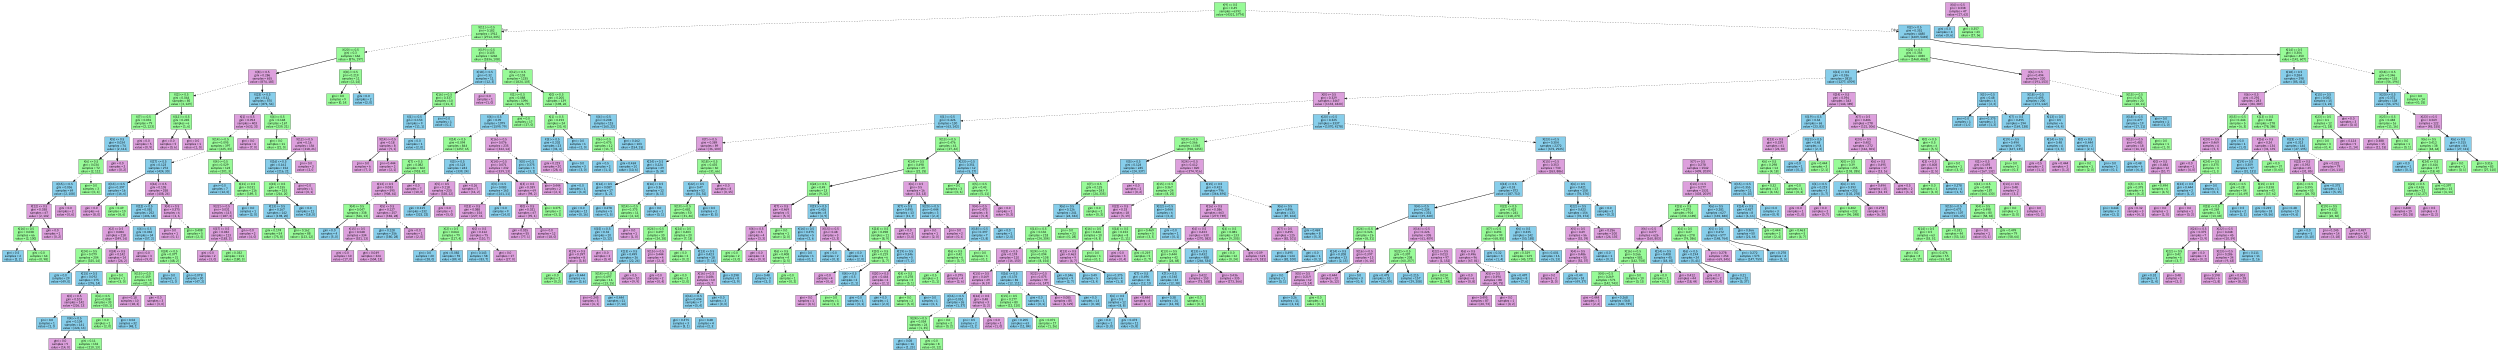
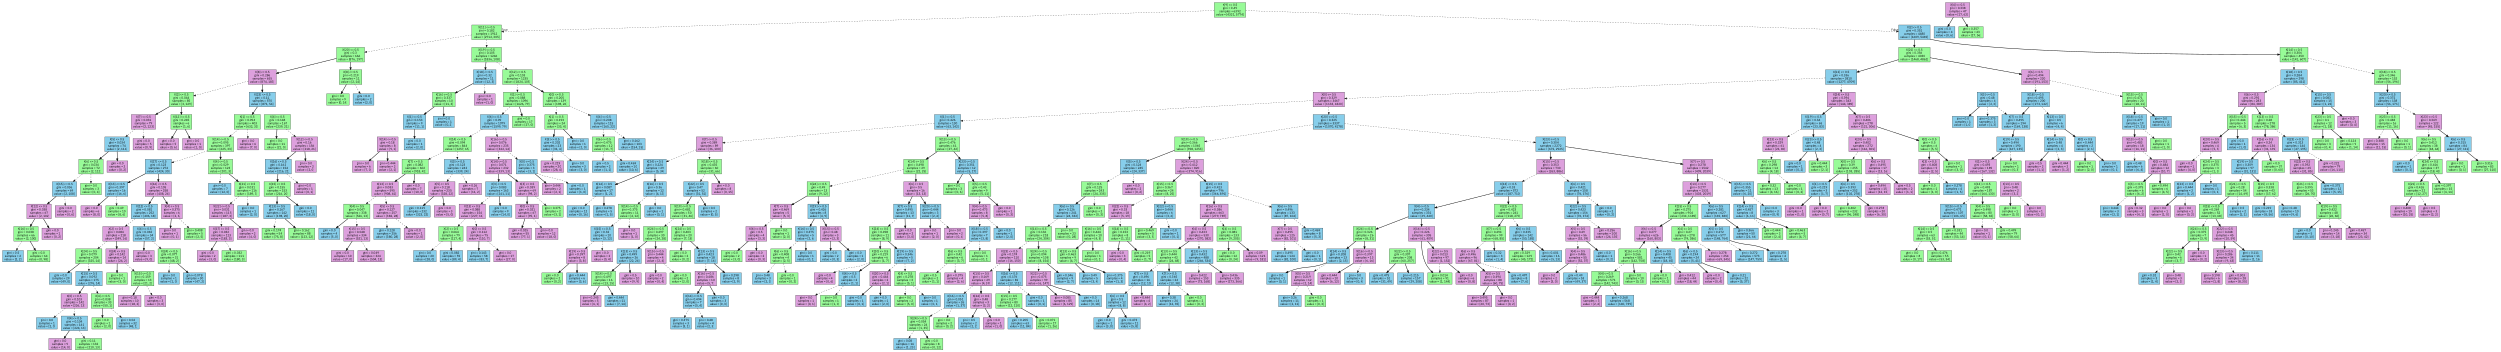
node "gini = 0.0 samples = 14 value = [0, 25]": removed
edge "X[23] <= 0.5 gini = 0.11 samples = 570 value = [871, 54]" -> "X[4] <= 0.5 gini = 0.148 samples = 167 value = [239, 21]": removed
edge "X[15] <= 0.5 gini = 0.444 samples = 5 value = [6, 3]" -> "X[6] <= 0.5 gini = 0.292 samples = 283 value = [84, 389]": reversed
node "X[7] <= 0.5 gini = 0.031 samples = 79 value = [2, 123]": fillcolor palegreen -> plum
node "X[1] <= 0.5 gini = 0.094 samples = 403 value = [632, 33]": fillcolor plum -> palegreen
edge "X[1] <= 0.5 gini = 0.153 samples = 9 value = [11, 1]" -> "X[14] <= 0.5 gini = 0.18 samples = 8 value = [9, 1]": removed
node "gini = 0.124 samples = 9 value = [1, 14]": fillcolor plum -> palegreen
edge "X[23] <= 0.5 gini = 0.304 samples = 2272 value = [672, 2925]" -> "X[7] <= 0.5 gini = 0.278 samples = 1542 value = [409, 2039]": added
edge "X[1] <= 0.5 gini = 0.493 samples = 189 value = [167, 132]" -> "X[13] <= 0.5 gini = 0.48 samples = 2 value = [3, 2]": removed
edge "X[0] <= 0.5 gini = 0.484 samples = 12 value = [10, 7]" -> "X[3] <= 0.5 gini = 0.375 samples = 6 value = [6, 2]": added
edge "X[22] <= 0.5 gini = 0.392 samples = 65 value = [31, 85]" -> "X[21] <= 0.5 gini = 0.395 samples = 53 value = [26, 70]": removed
edge "X[14] <= 0.5 gini = 0.498 samples = 29 value = [22, 25]" -> "X[24] <= 0.5 gini = 0.49 samples = 13 value = [9, 12]": style bold -> dashed
edge "X[5] <= 0.5 gini = 0.43 samples = 9 value = [5, 11]" -> "X[23] <= 0.5 gini = 0.351 samples = 12 value = [5, 17]": reversed
edge "X[21] <= 0.5 gini = 0.395 samples = 53 value = [26, 70]" -> "gini = 0.0 samples = 5 value = [0, 10]": now "X[19] <= 0.5 gini = 0.422 samples = 48 value = [26, 60]" -> "gini = 0.0 samples = 5 value = [0, 10]"
node "X[24] <= 0.5 gini = 0.375 samples = 7 value = [3, 9]": fillcolor plum -> palegreen
edge "X[16] <= 0.5 gini = 0.226 samples = 305 value = [61, 409]" -> "X[22] <= 0.5 gini = 0.307 samples = 208 value = [60, 257]": now "X[16] <= 0.5 gini = 0.226 samples = 305 value = [61, 409]" -> "gini = 0.014 samples = 91 value = [1, 144]"
edge "X[6] <= 0.5 gini = 0.277 samples = 626 value = [160, 803]" -> "X[16] <= 0.5 gini = 0.266 samples = 581 value = [142, 758]": reversed
node "X[13] <= 0.5 gini = 0.463 samples = 9 value = [4, 7]": fillcolor plum -> palegreen
